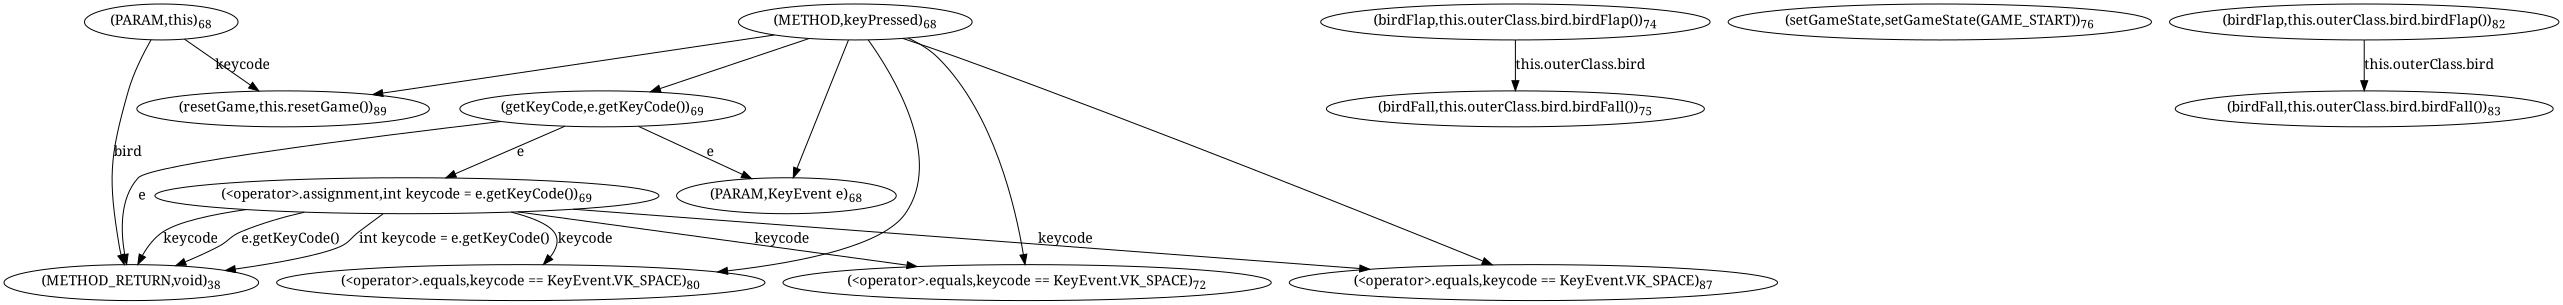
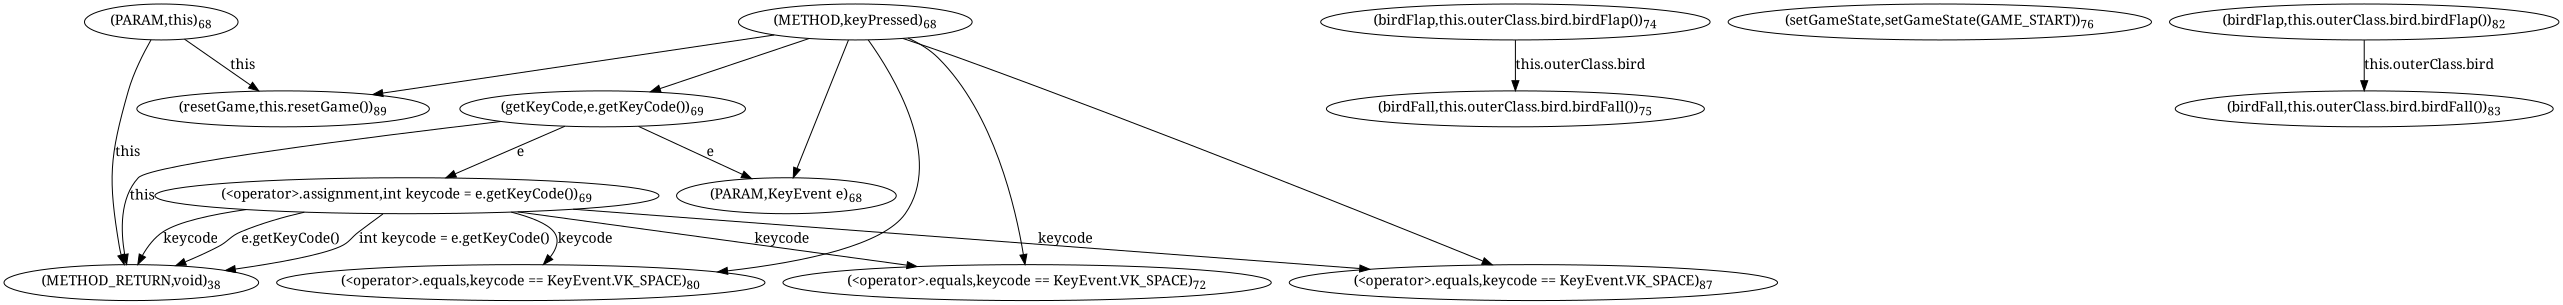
edge "(PARAM,this)" -> "(resetGame,this.resetGame())": label "keycode" -> "this"
edge "(PARAM,this)" -> "(METHOD_RETURN,void)": label "bird" -> "this"
edge "(getKeyCode,e.getKeyCode())" -> "(METHOD_RETURN,void)": label "e" -> "this"
